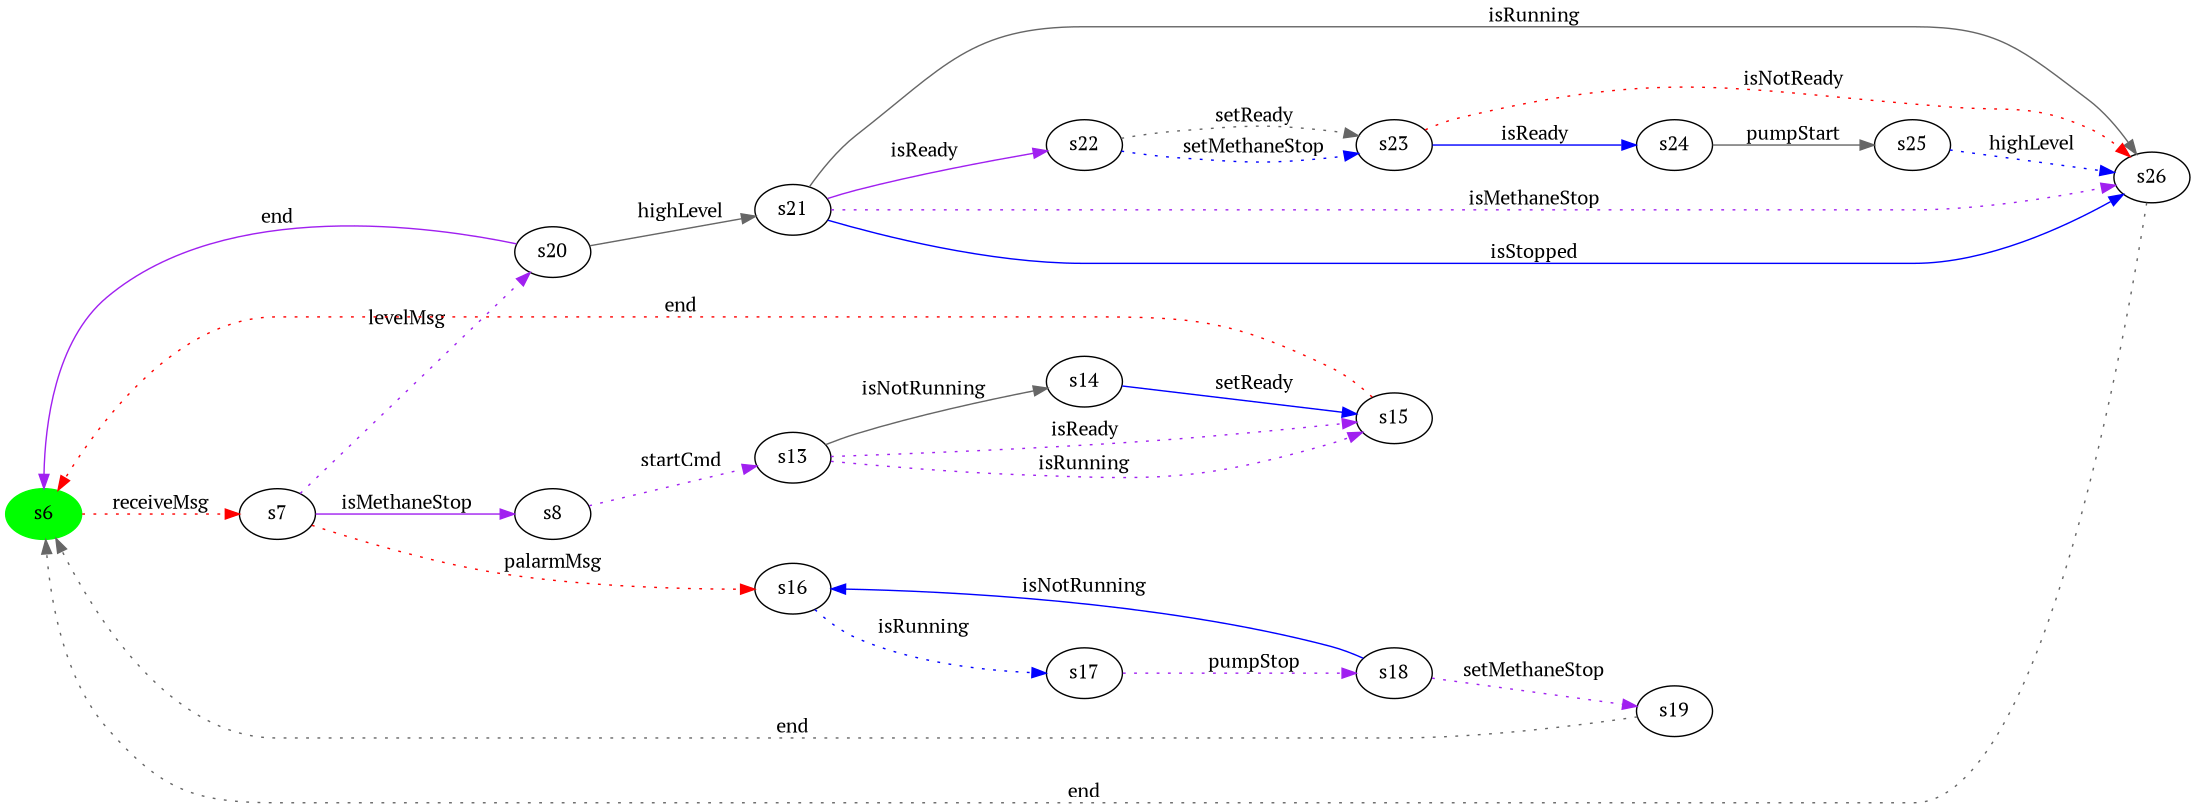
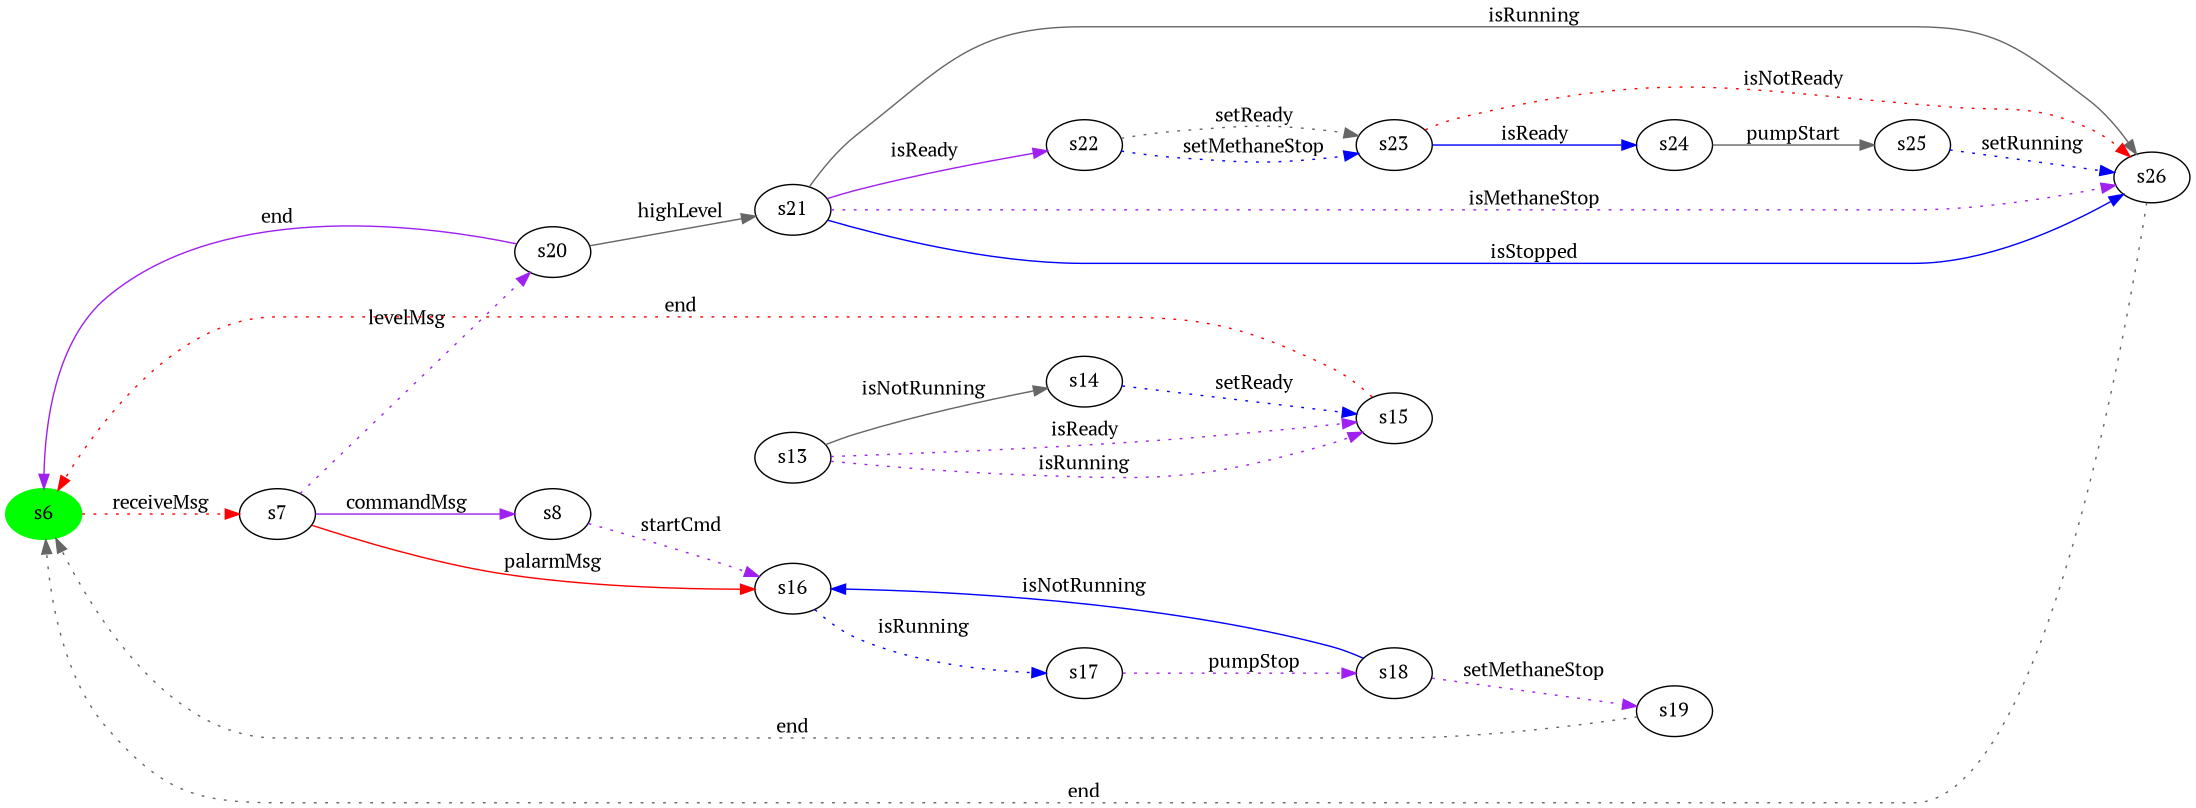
edge "s25" -> "s26": label " highLevel " -> " setRunning "
edge "s14" -> "s15": style solid -> dotted
edge "s8" -> "s13": now "s8" -> "s16"
edge "s7" -> "s8": label " isMethaneStop " -> " commandMsg "
edge "s7" -> "s16": style dotted -> solid
